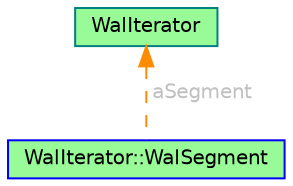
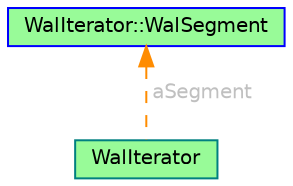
edge "WalIterator::WalSegment" -> "WalIterator": reversed
